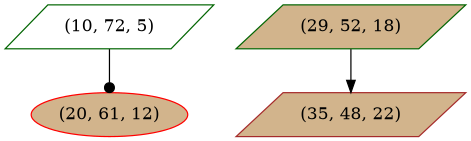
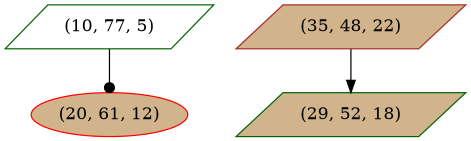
node "(10, 72, 5)": label "(10, 72, 5)" -> "(10, 77, 5)"
edge "(29, 52, 18)" -> "(35, 48, 22)": reversed
